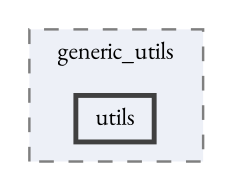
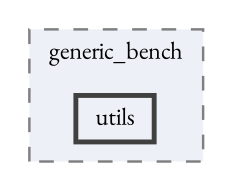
cluster "generic_utils": label "generic_utils" -> "generic_bench"
